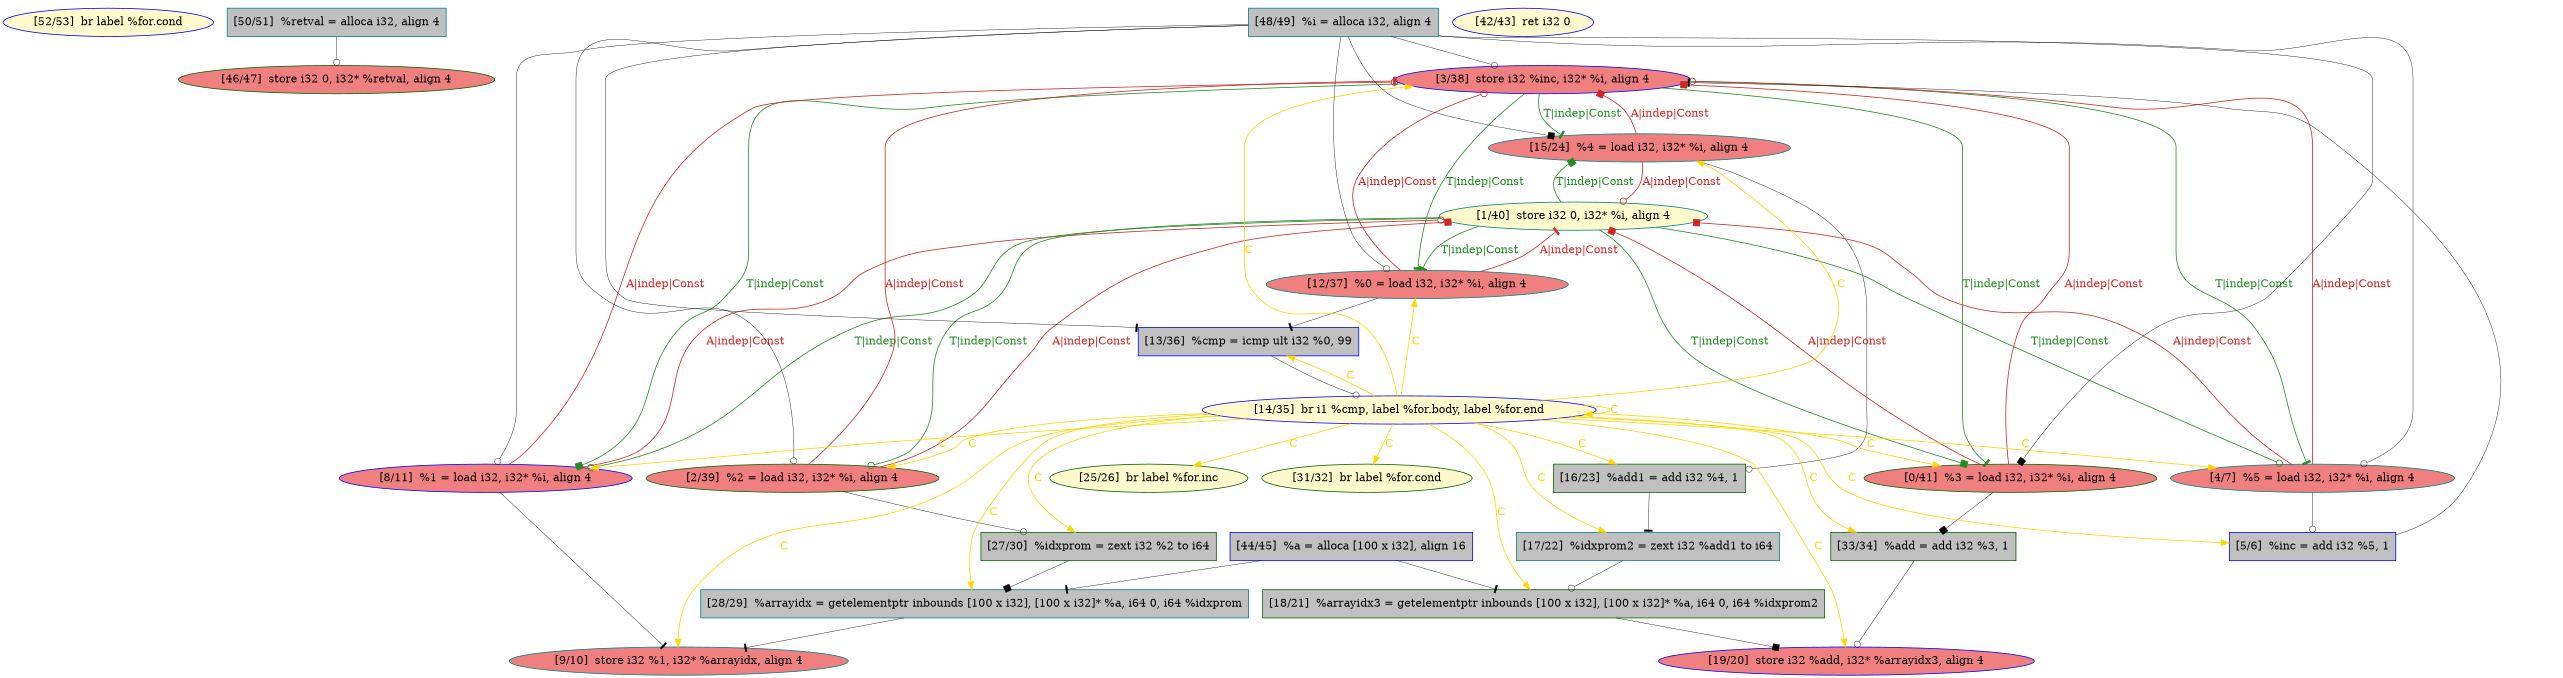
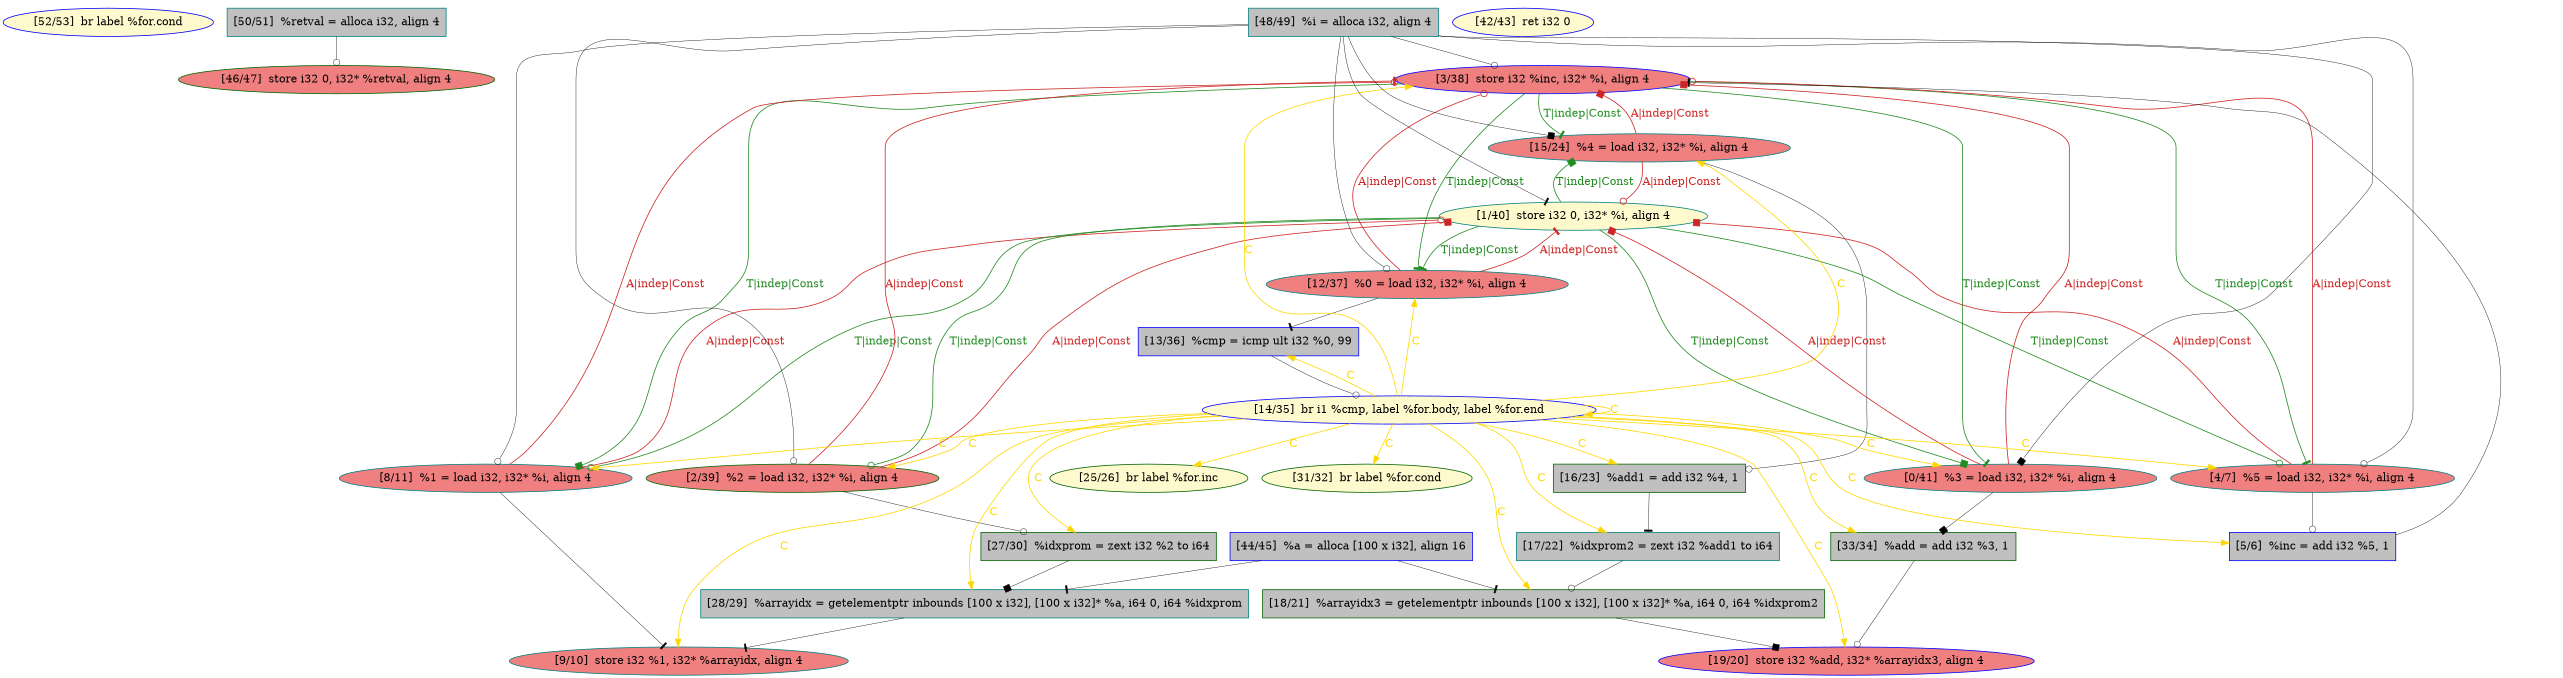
edge "[48/49]  %i = alloca i32, align 4" -> "[13/36]  %cmp = icmp ult i32 %0, 99": now "[48/49]  %i = alloca i32, align 4" -> "[1/40]  store i32 0, i32* %i, align 4"
node "[8/11]  %1 = load i32, i32* %i, align 4": color blue -> teal
node "[0/41]  %3 = load i32, i32* %i, align 4": color darkgreen -> teal
